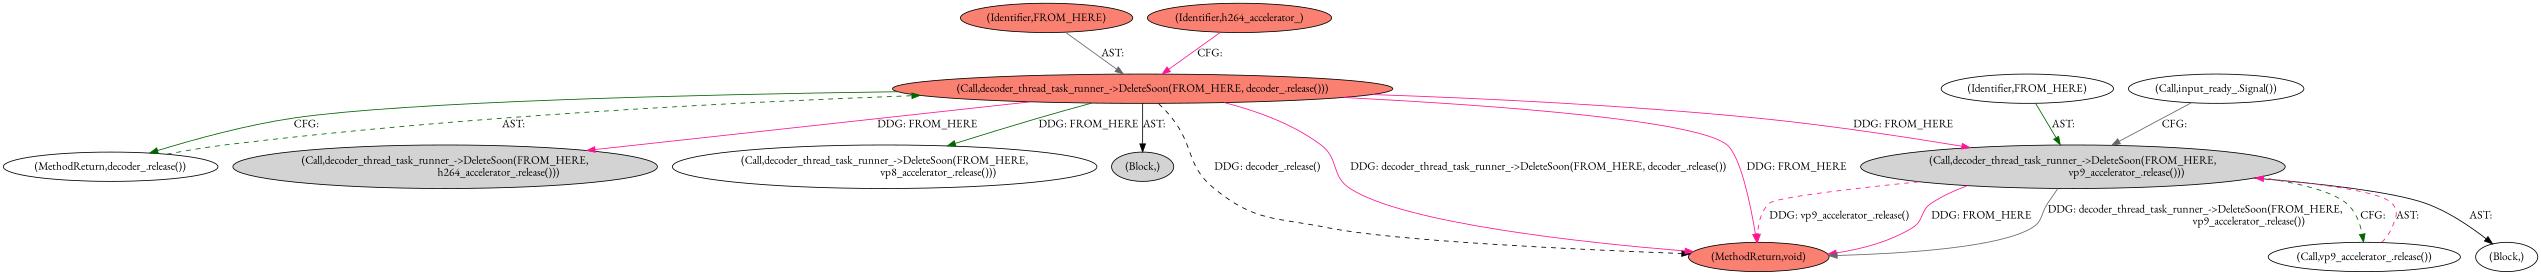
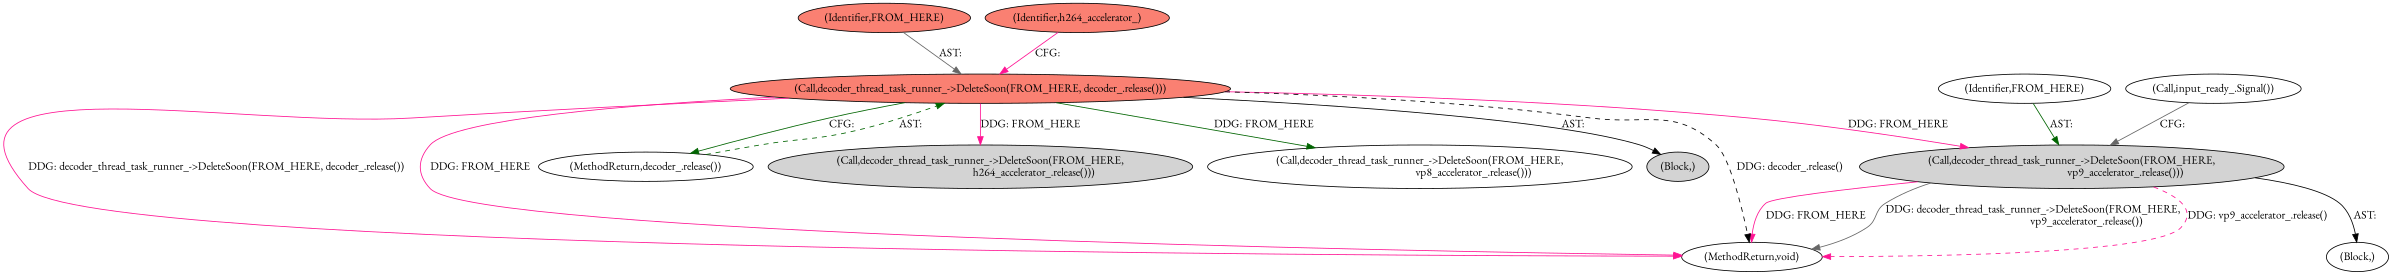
node "(MethodReturn,void)": fillcolor salmon -> white
node "(Call,vp9_accelerator_.release())": removed
